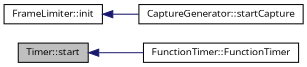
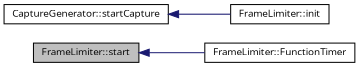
edge "CaptureGenerator::startCapture" -> "FrameLimiter::init": reversed
node "Timer::start": label "Timer::start" -> "FrameLimiter::start"
node "FunctionTimer::FunctionTimer": label "FunctionTimer::FunctionTimer" -> "FrameLimiter::FunctionTimer"
